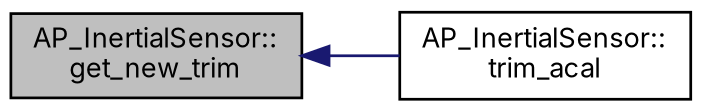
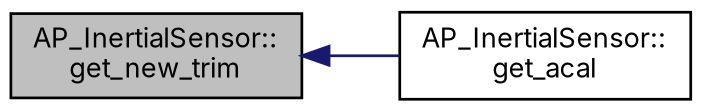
node "AP_InertialSensor:: trim_acal": label "AP_InertialSensor:: trim_acal" -> "AP_InertialSensor:: get_acal"
